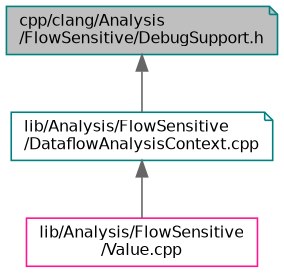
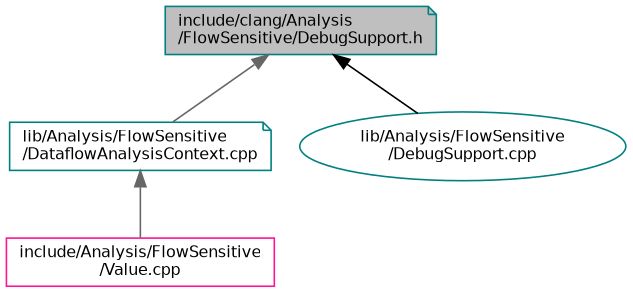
node "cpp/clang/Analysis /FlowSensitive/DebugSupport.h": label "cpp/clang/Analysis /FlowSensitive/DebugSupport.h" -> "include/clang/Analysis /FlowSensitive/DebugSupport.h"
node "lib/Analysis/FlowSensitive /DebugSupport.cpp": added
node "lib/Analysis/FlowSensitive /Value.cpp": label "lib/Analysis/FlowSensitive /Value.cpp" -> "include/Analysis/FlowSensitive /Value.cpp"
